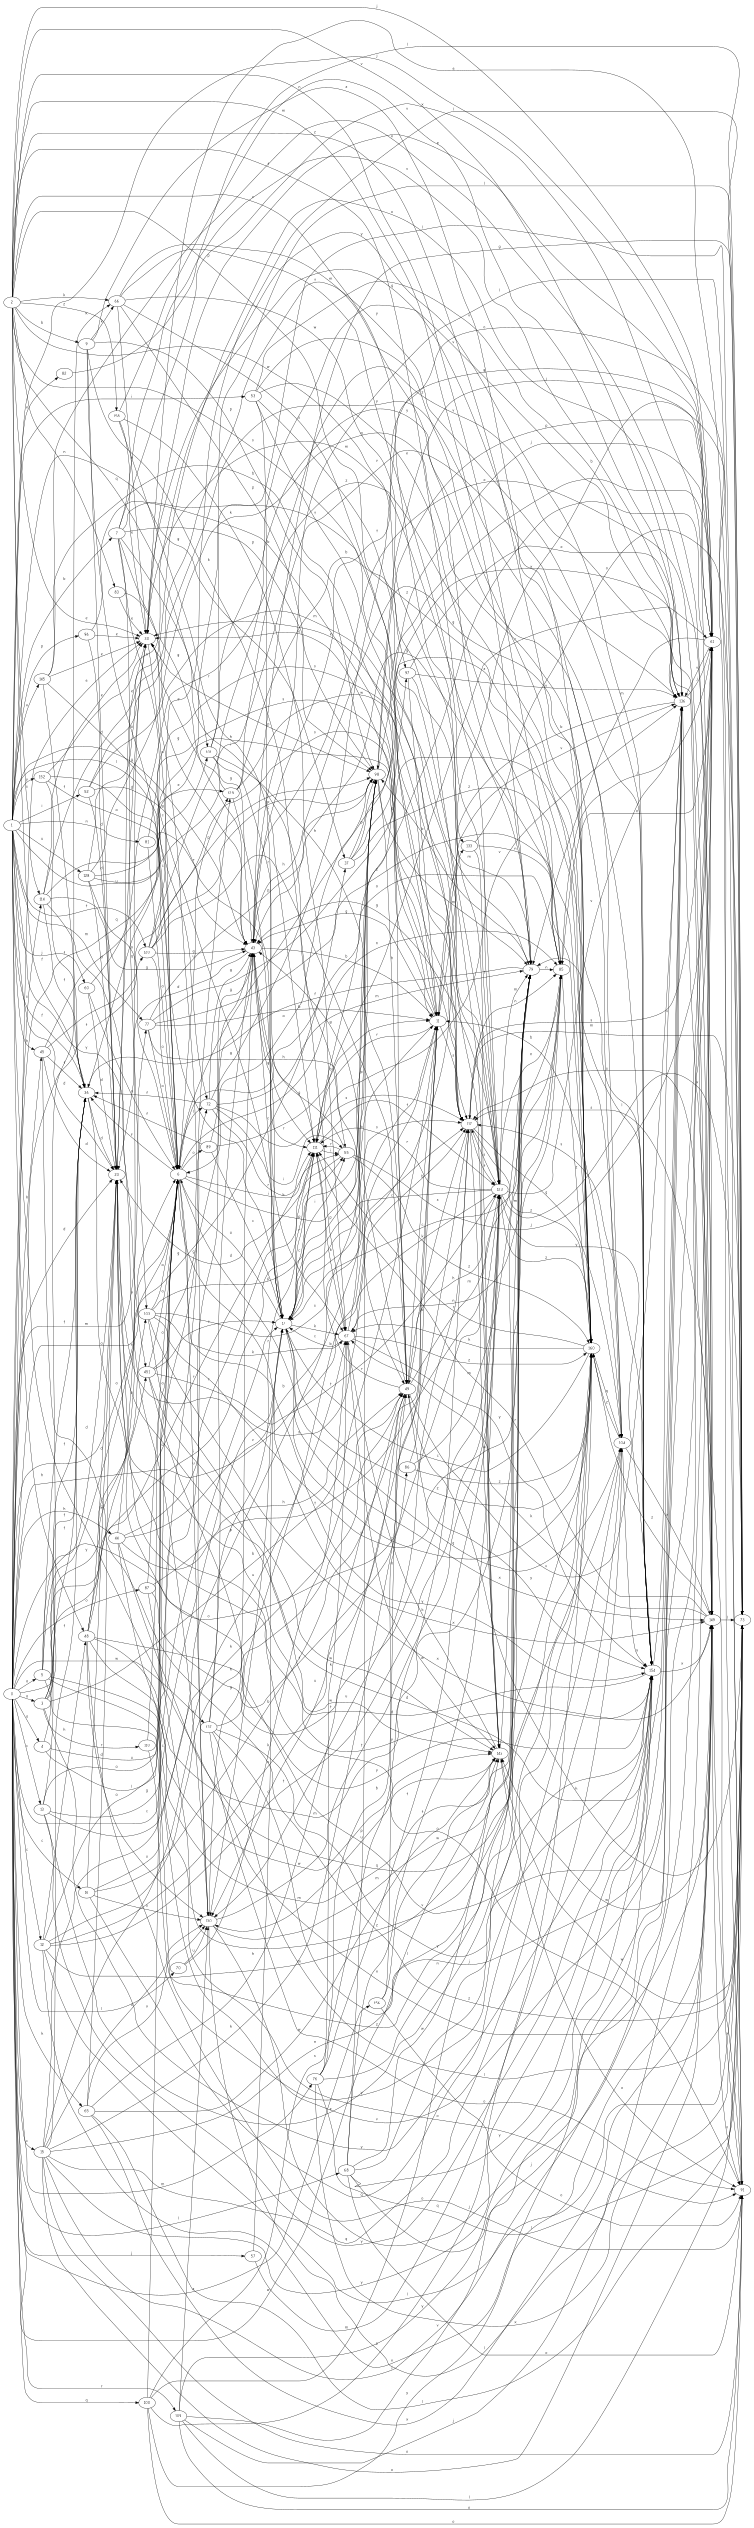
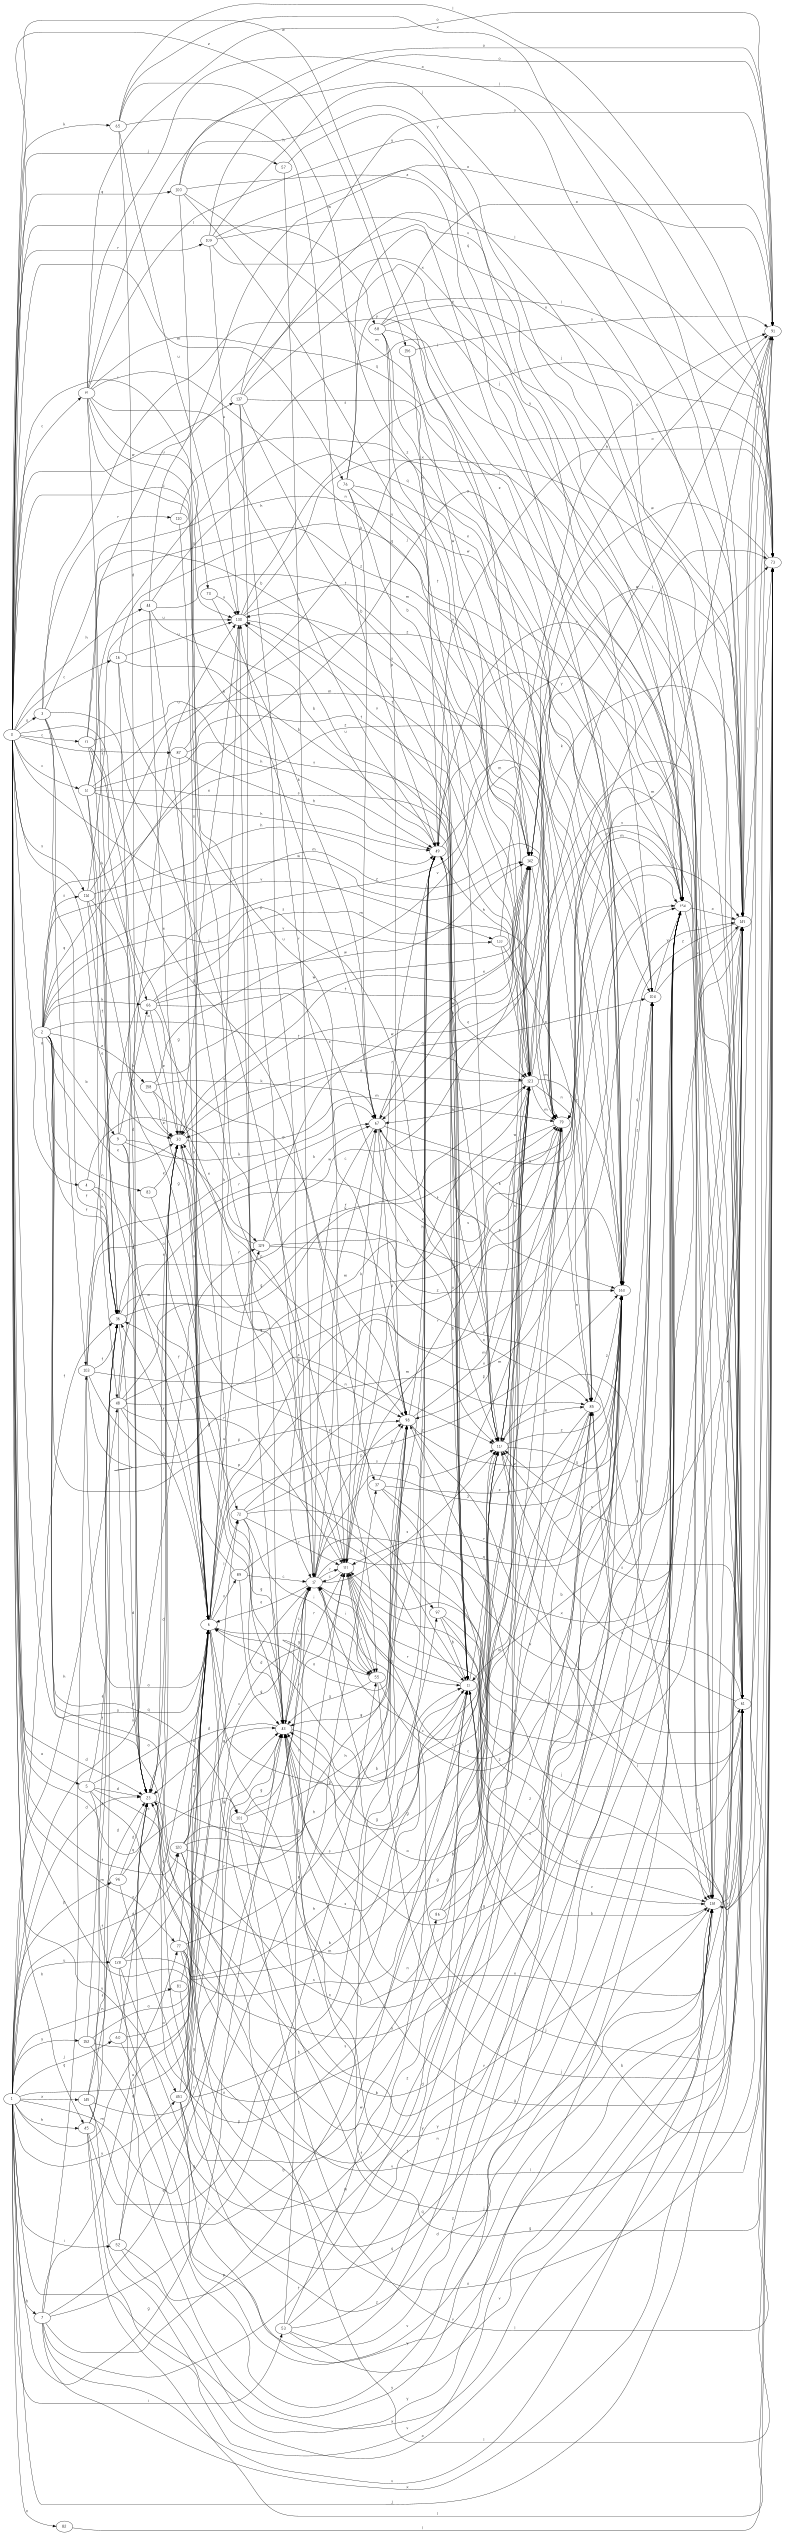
edge "72" -> "36": now "103" -> "36"
